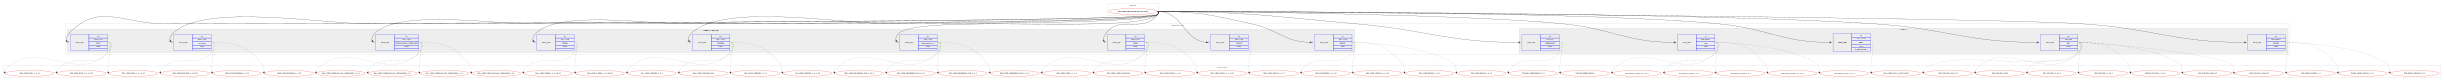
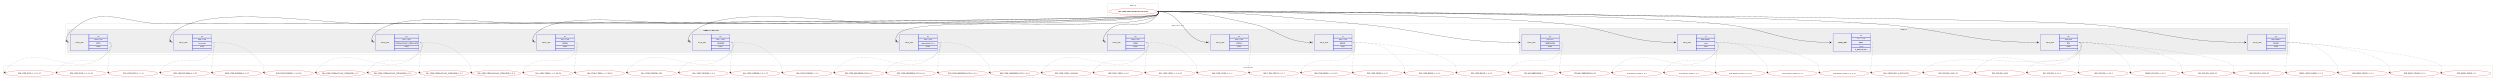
node "sys-devel/bison-3.2.4": added
